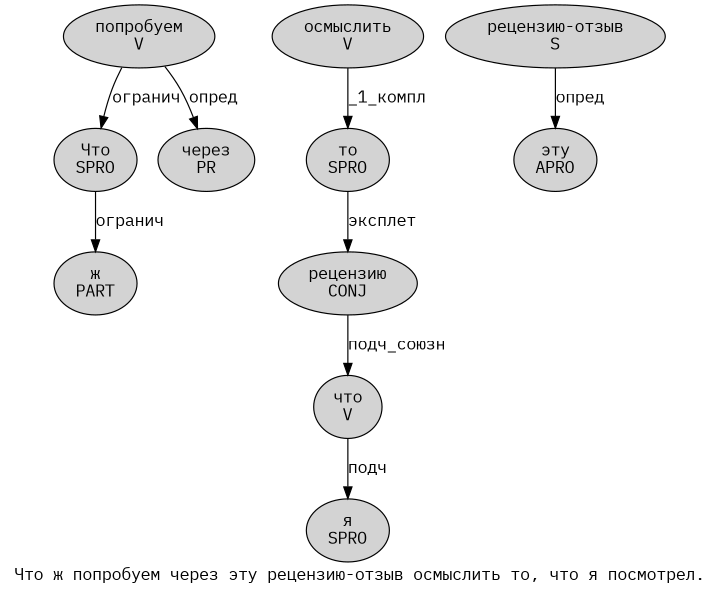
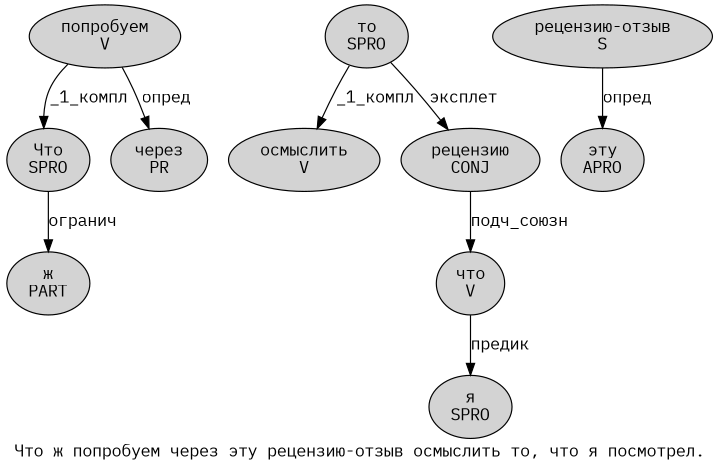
edge "осмыслить V" -> "то SPRO": reversed
edge "попробуем V" -> "Что SPRO": label "огранич" -> "_1_компл"
edge "что V" -> "я SPRO": label "подч" -> "предик"
